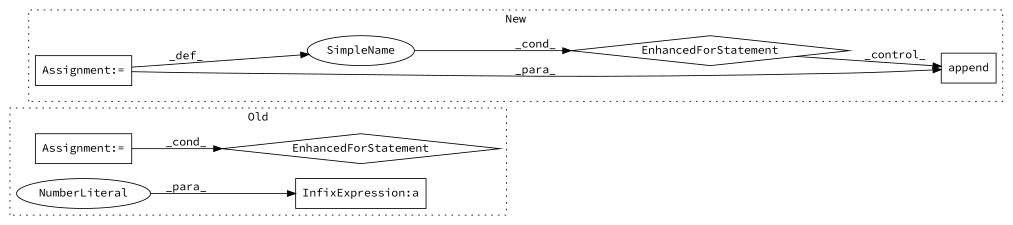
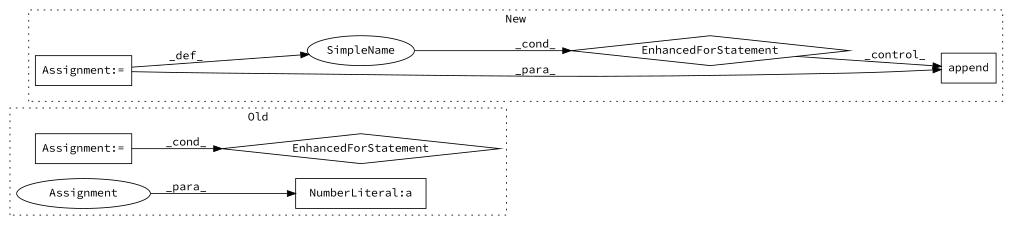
node "NumberLiteral": label "NumberLiteral" -> "Assignment"
node "InfixExpression:a": label "InfixExpression:a" -> "NumberLiteral:a"
